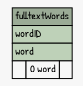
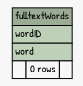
node "fulltextWords": text "0 word" -> "0 rows"
